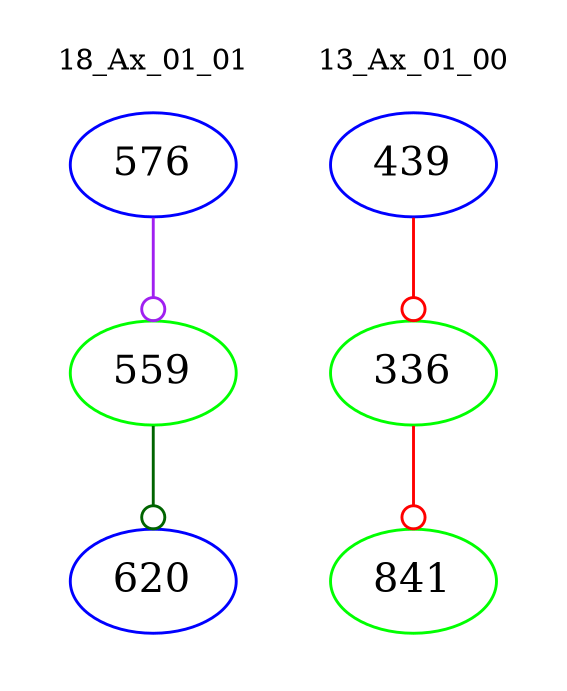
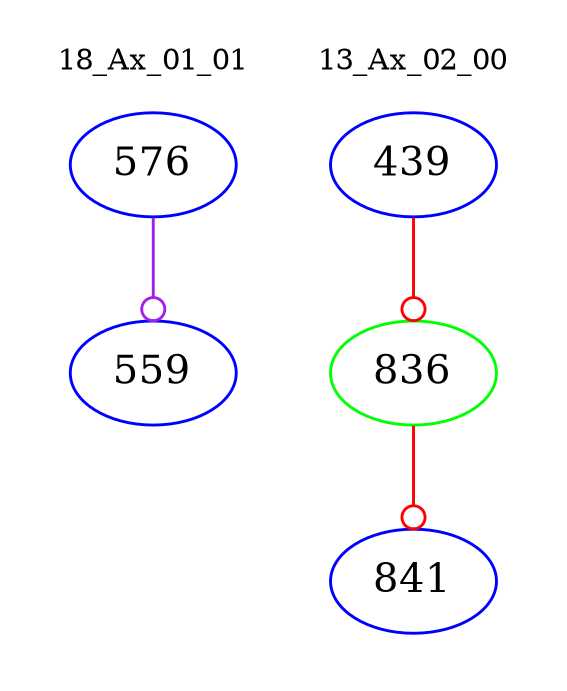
cluster "13_Ax_01_00": label "13_Ax_01_00" -> "13_Ax_02_00"
node "559": color green -> blue
node "336": label "336" -> "836"
node "620": removed
node "841": color green -> blue
